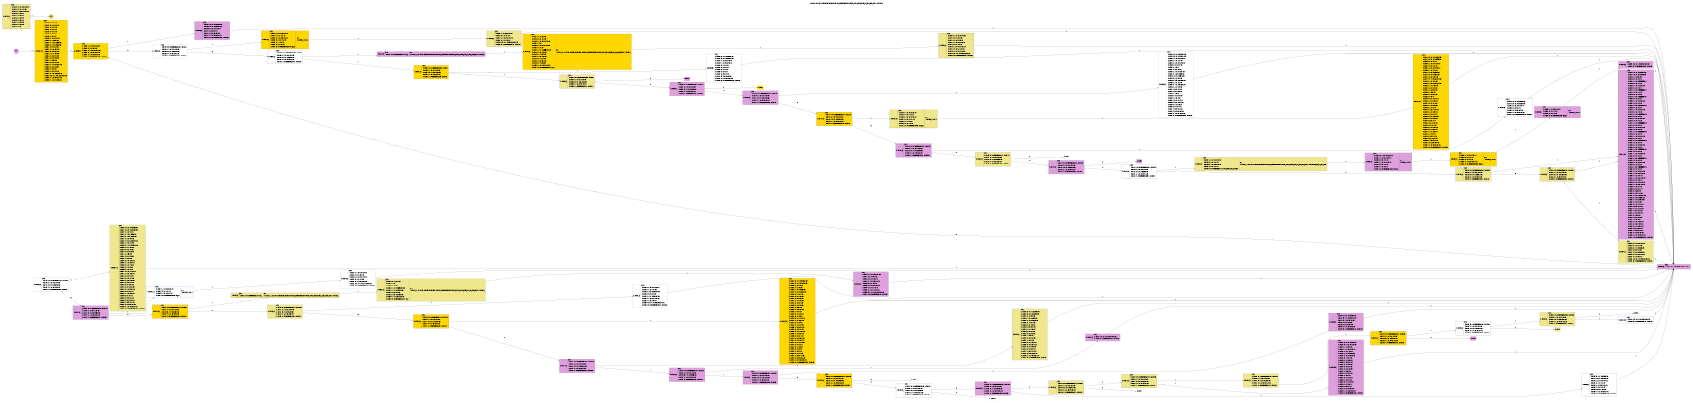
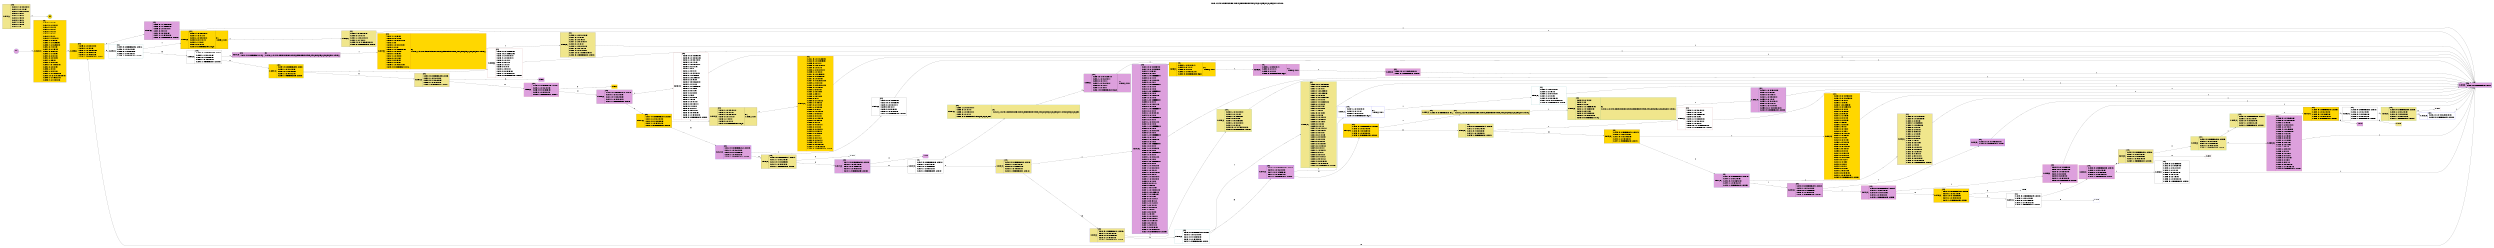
edge "0x4016cf [28]" -> "0x401922 [294]": now "0x4016cf [28]" -> "0x4016eb [28]"
